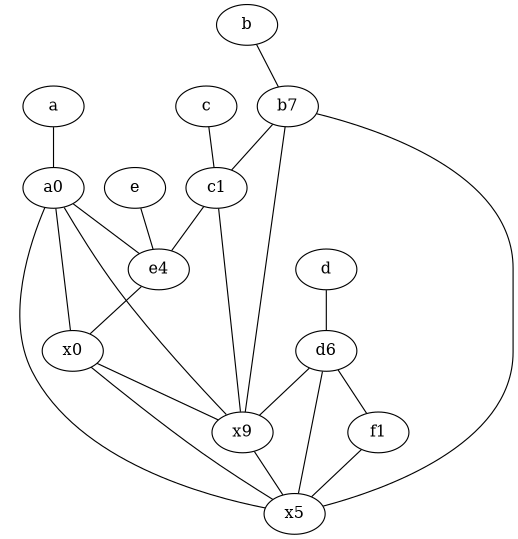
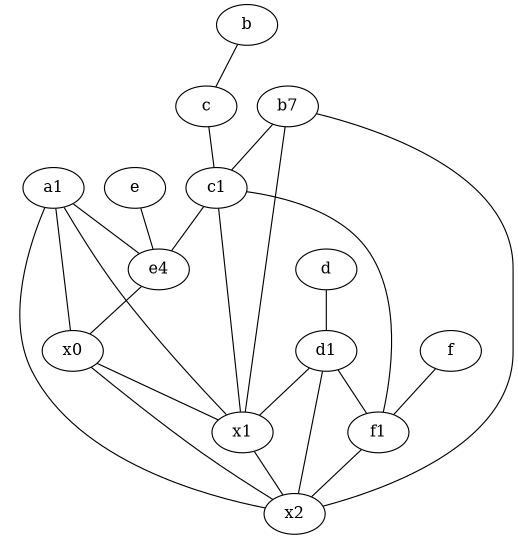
edge "b" -- "b7": now "b" -- "c"
node "a": removed
node "a0": label "a0" -> "a1"
edge "c1" -- "f1": added
node "d6": label "d6" -> "d1"
node "f": added
node "x9": label "x9" -> "x1"
node "x5": label "x5" -> "x2"
